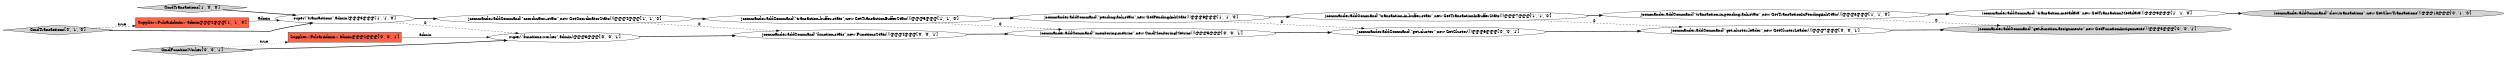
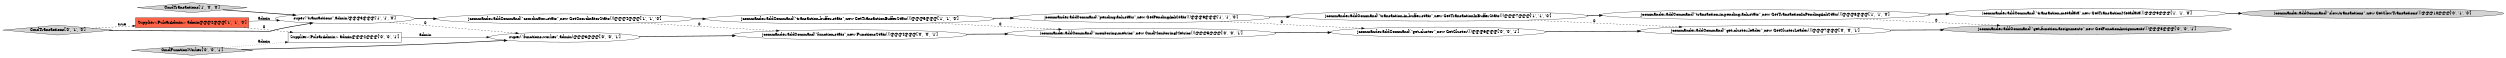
edge "Supplier<PulsarAdmin> admin@@@2@@@['1', '1', '0']" -> "Supplier<PulsarAdmin> admin@@@2@@@['0', '0', '1']": added, label "0"
node "Supplier<PulsarAdmin> admin@@@2@@@['0', '0', '1']": fillcolor tomato -> white
edge "CmdFunctionWorker['0', '0', '1']" -> "Supplier<PulsarAdmin> admin@@@2@@@['0', '0', '1']": label "true" -> "admin"
